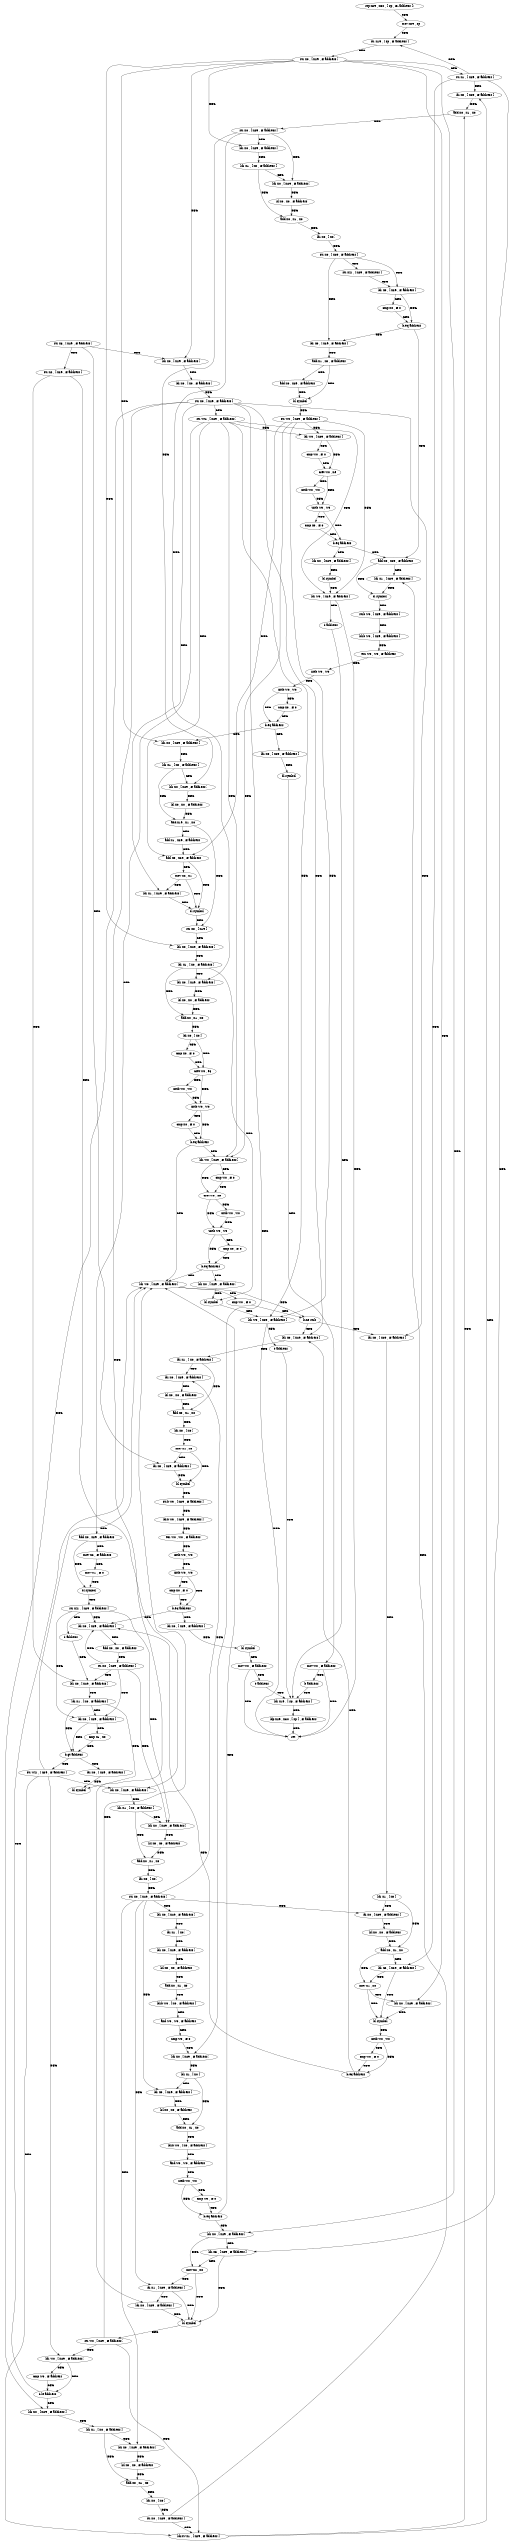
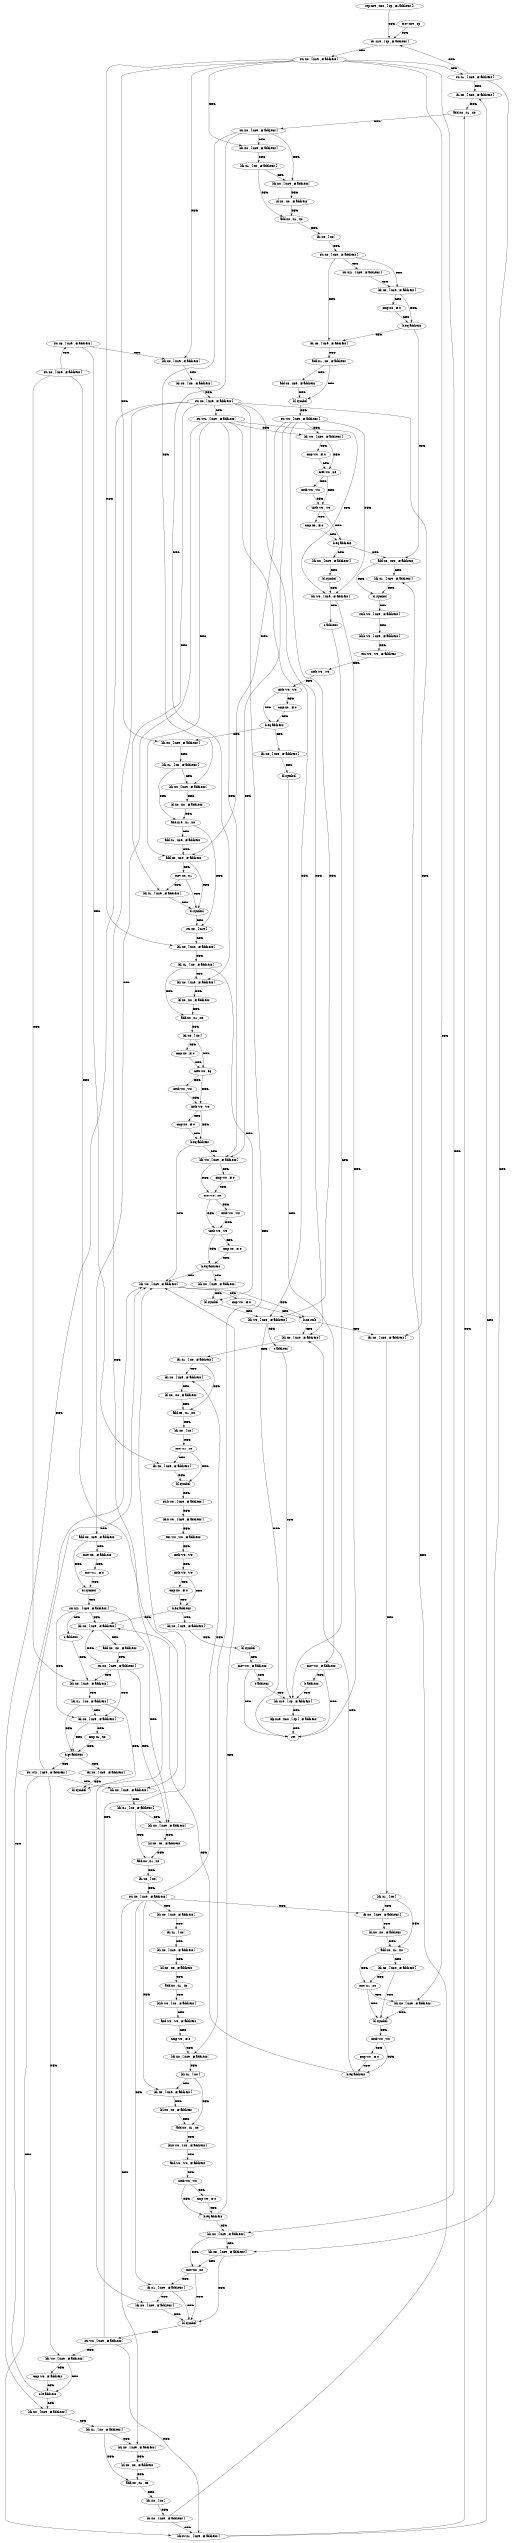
edge "stp x29 , x30 , [ sp , #- address ]!" -> "mov x29 , sp": now "stp x29 , x30 , [ sp , #- address ]!" -> "str x19 , [ sp , # address ]"
edge "str x3 , [ x29 , # address ]" -> "str x2 , [ x29 , # address ]": reversed
edge "str x1 , [ x29 , # address ]" -> "ldr x2 , [ x29 , # address ]": removed, label "DFG"
